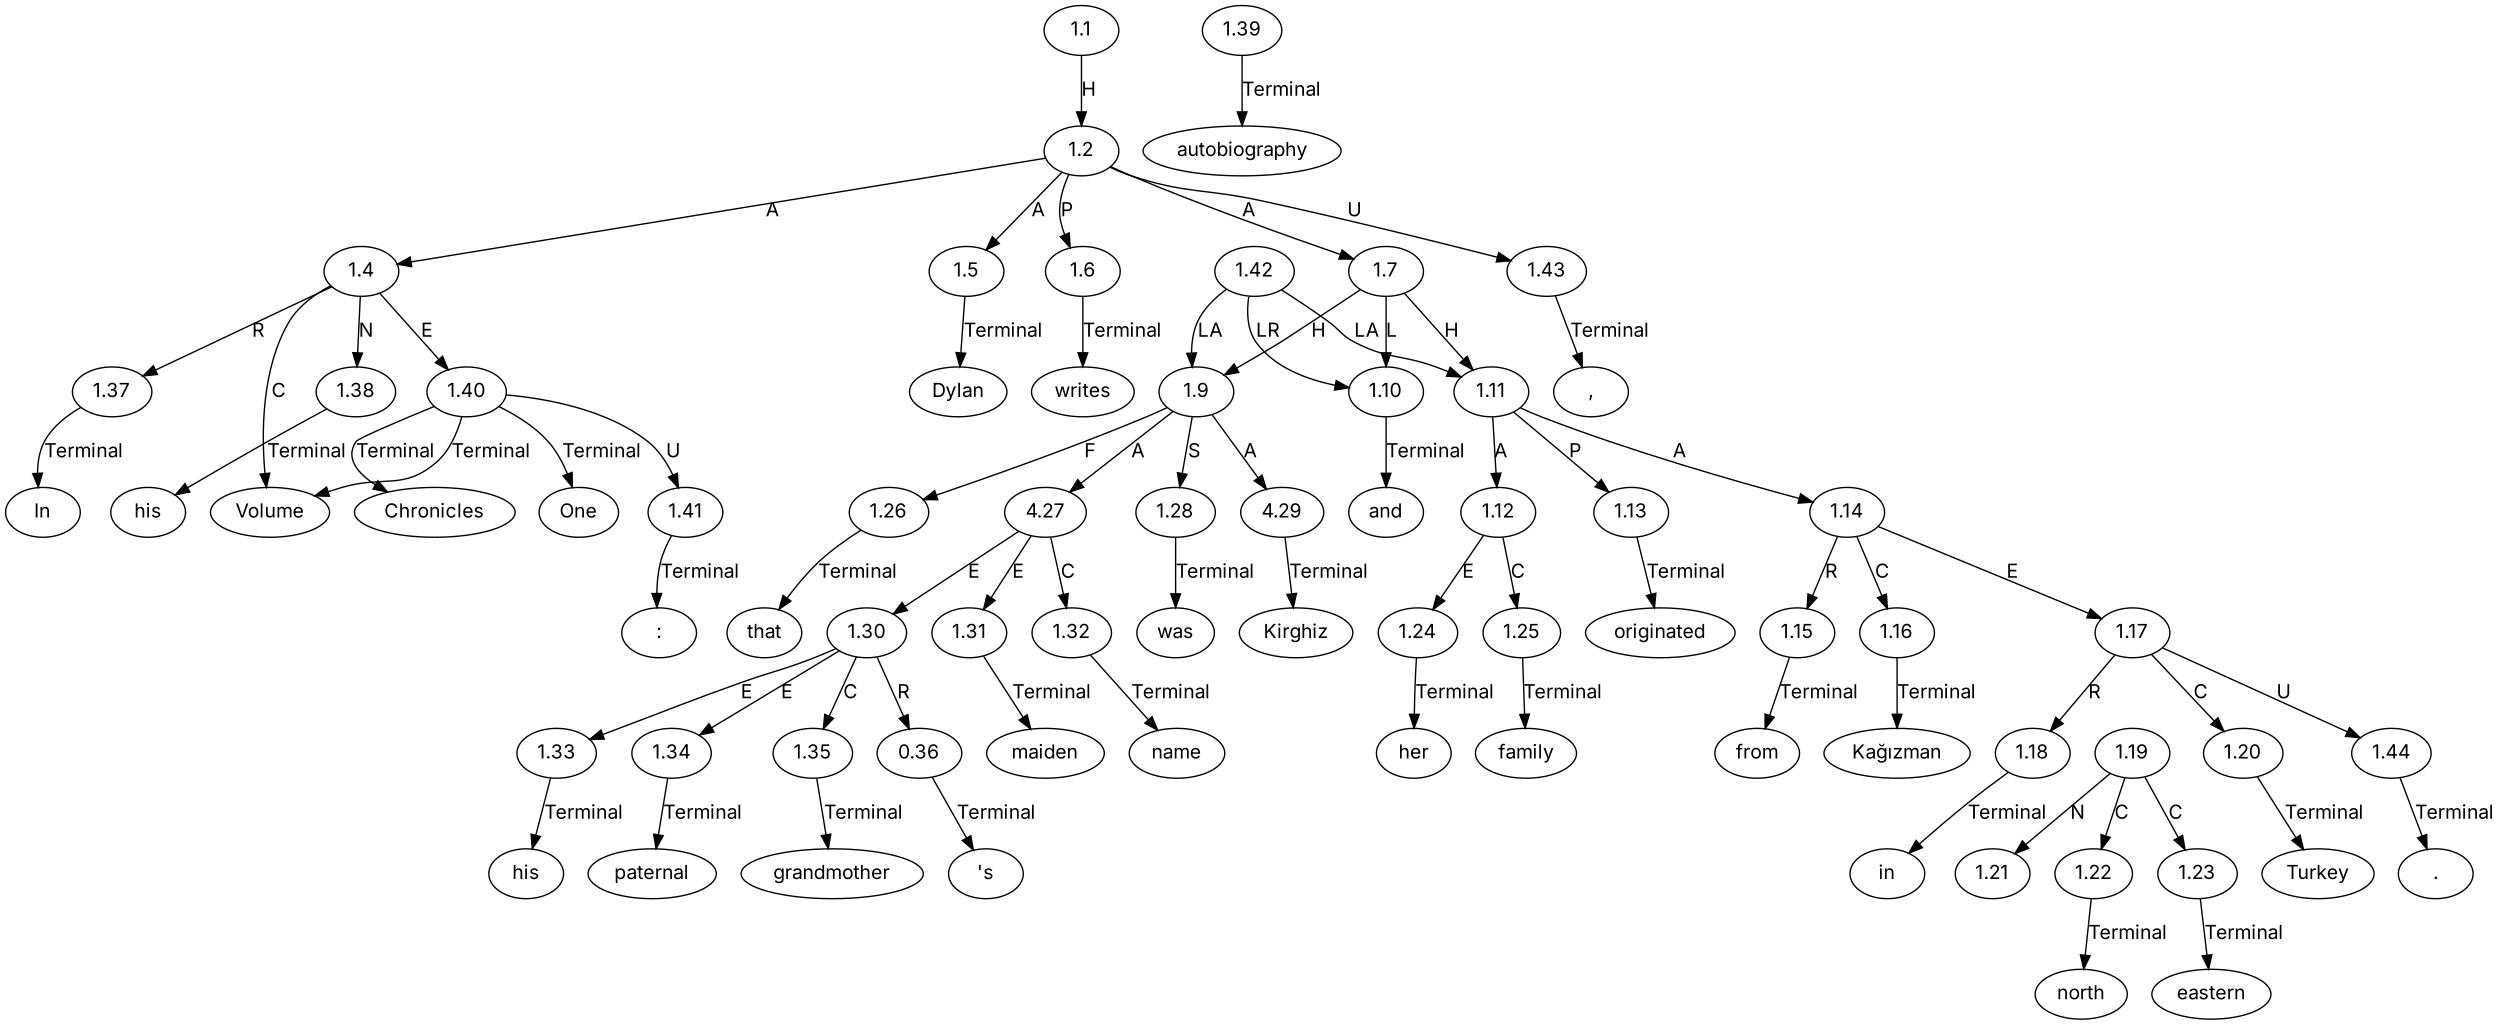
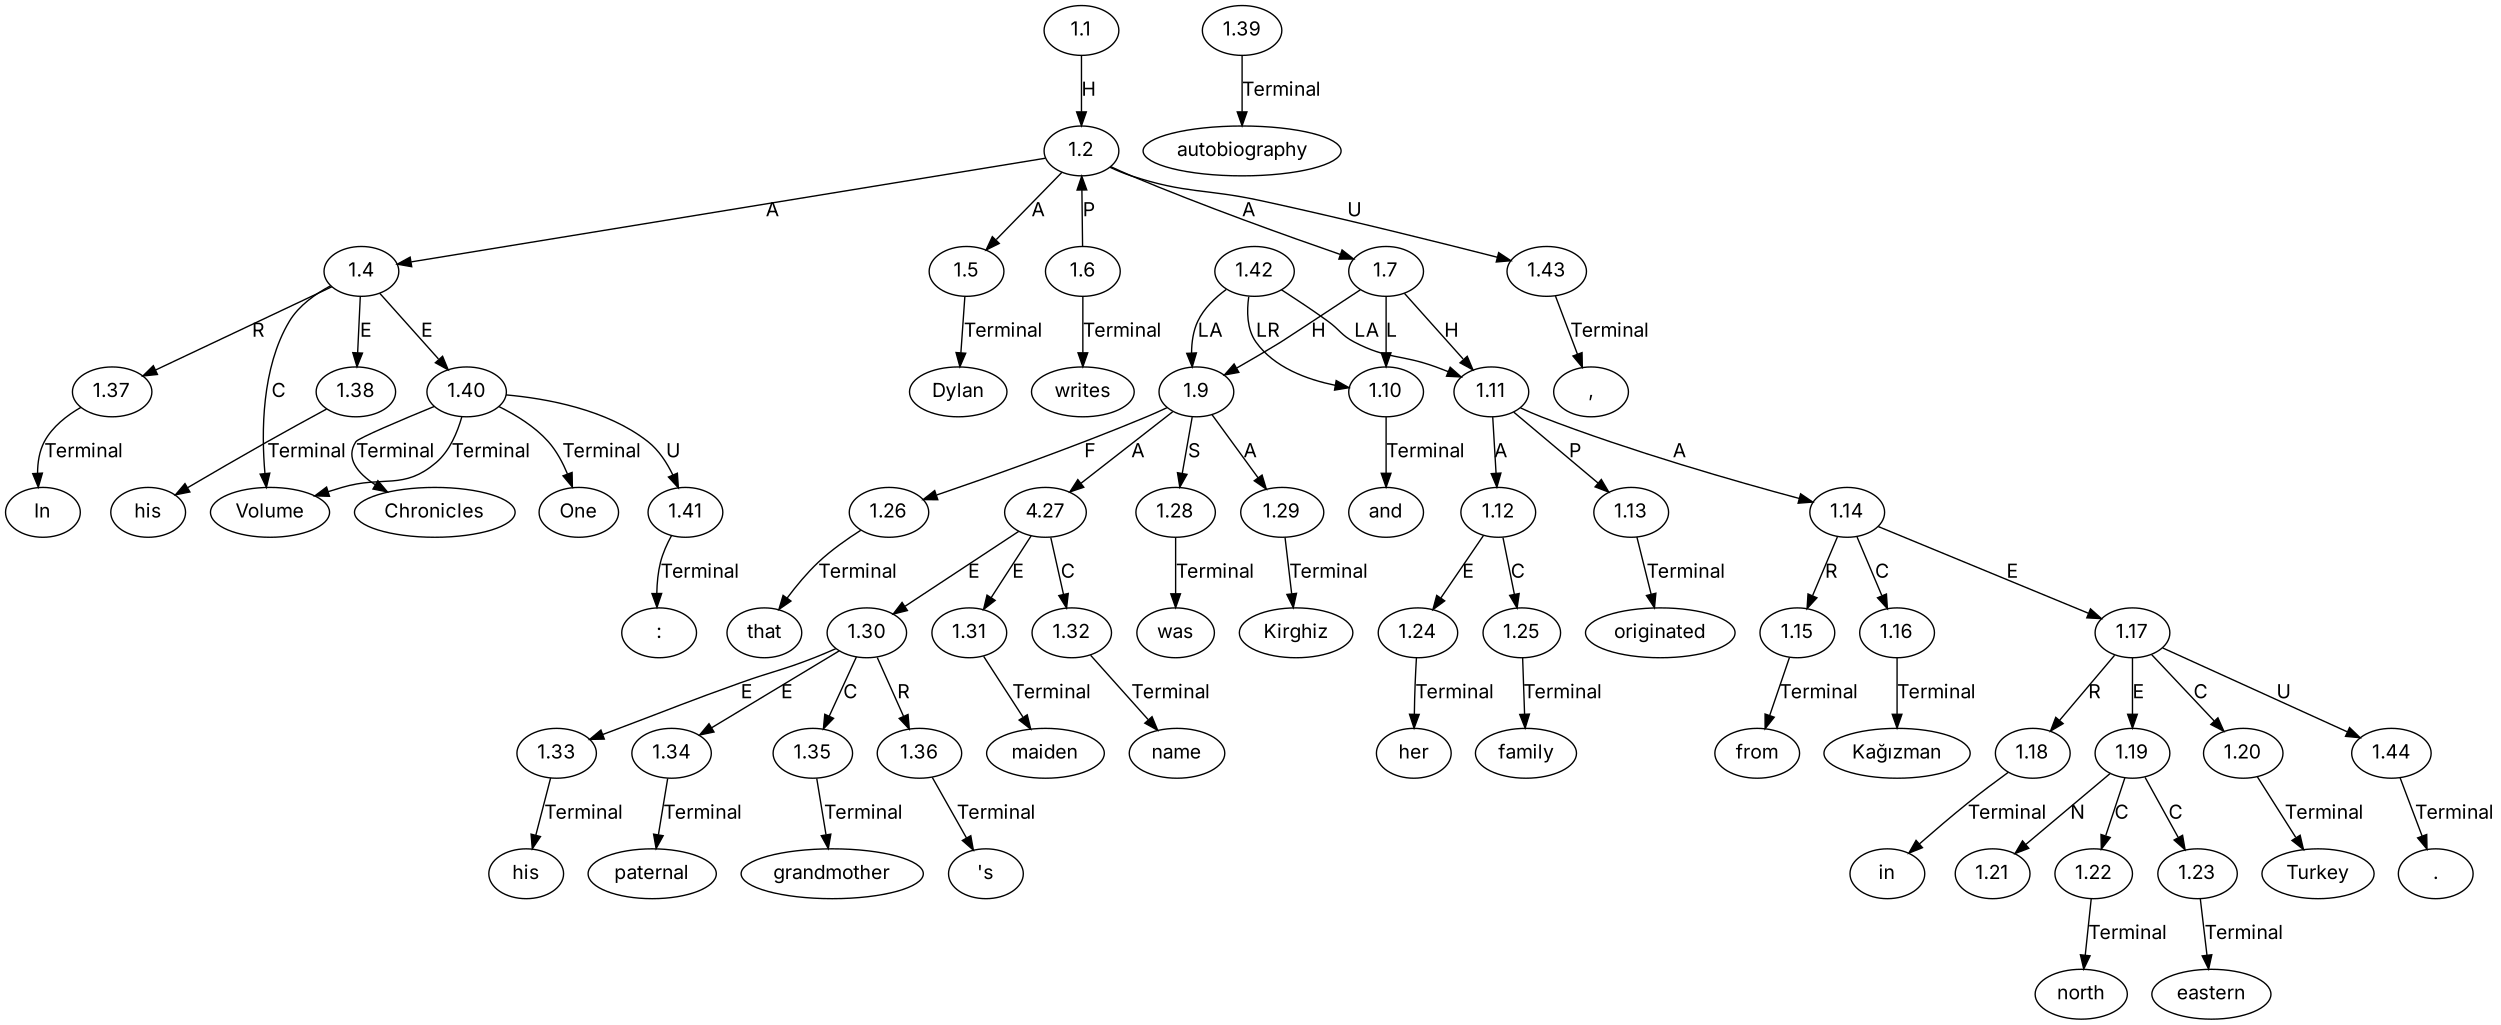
edge "1.2" -> "1.6": reversed
edge "1.4" -> "1.38": label "N" -> "E"
node "4.29": label "4.29" -> "1.29"
edge "1.17" -> "1.19": added, label "E"
node "0.36": label "0.36" -> "1.36"
